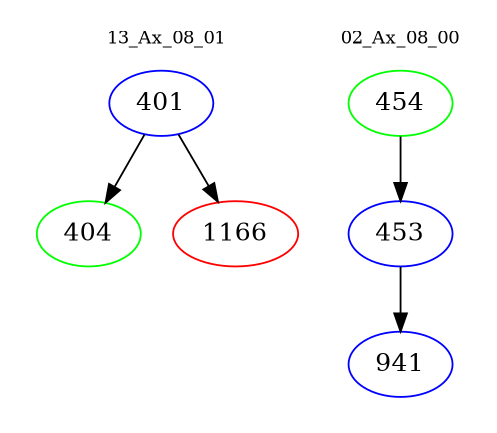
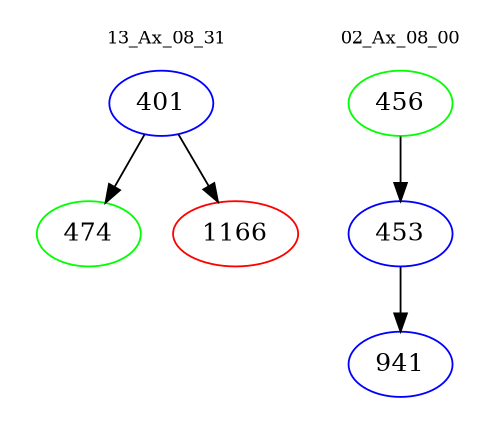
cluster "13_Ax_08_01": label "13_Ax_08_01" -> "13_Ax_08_31"
node "454": label "454" -> "456"
node "404": label "404" -> "474"
